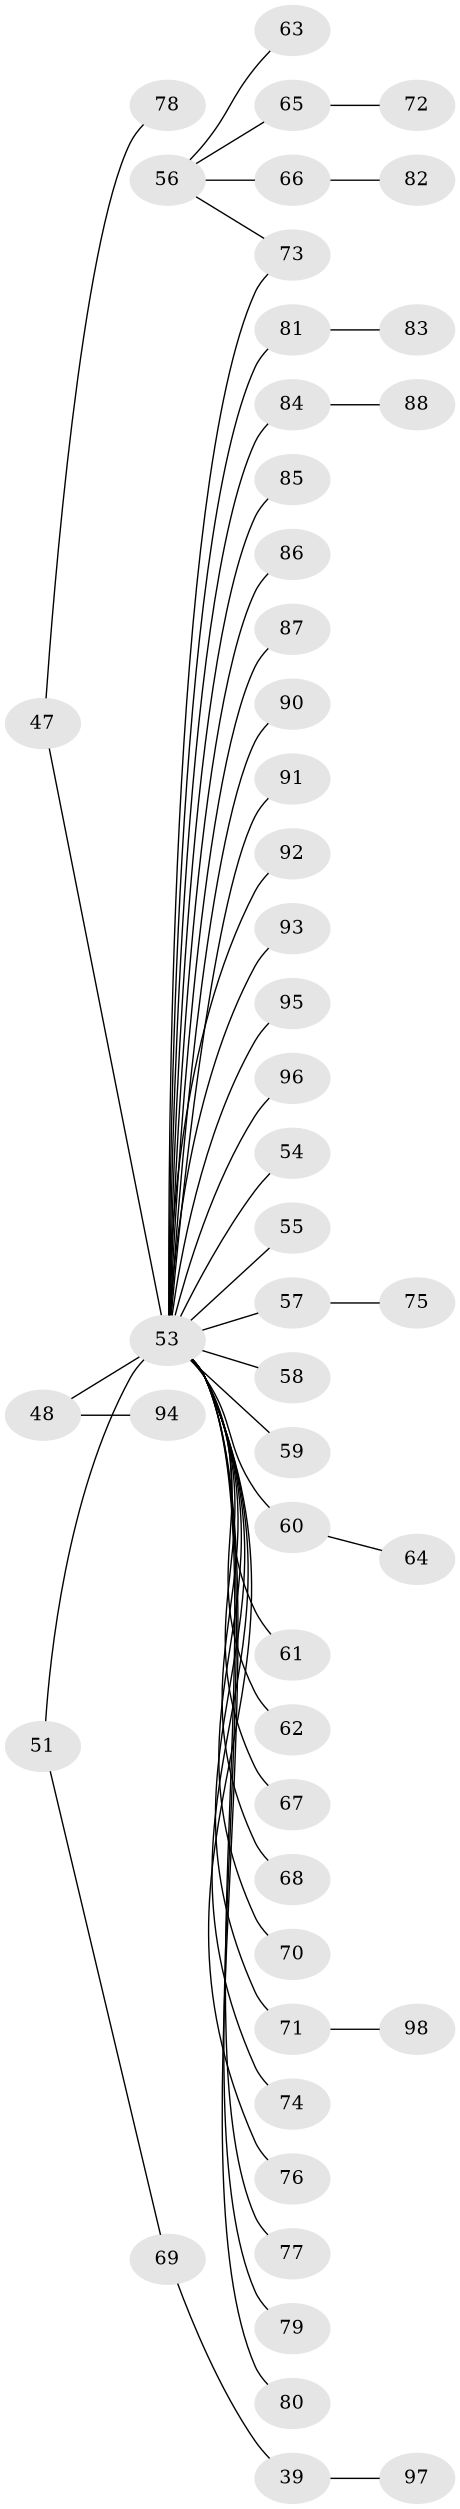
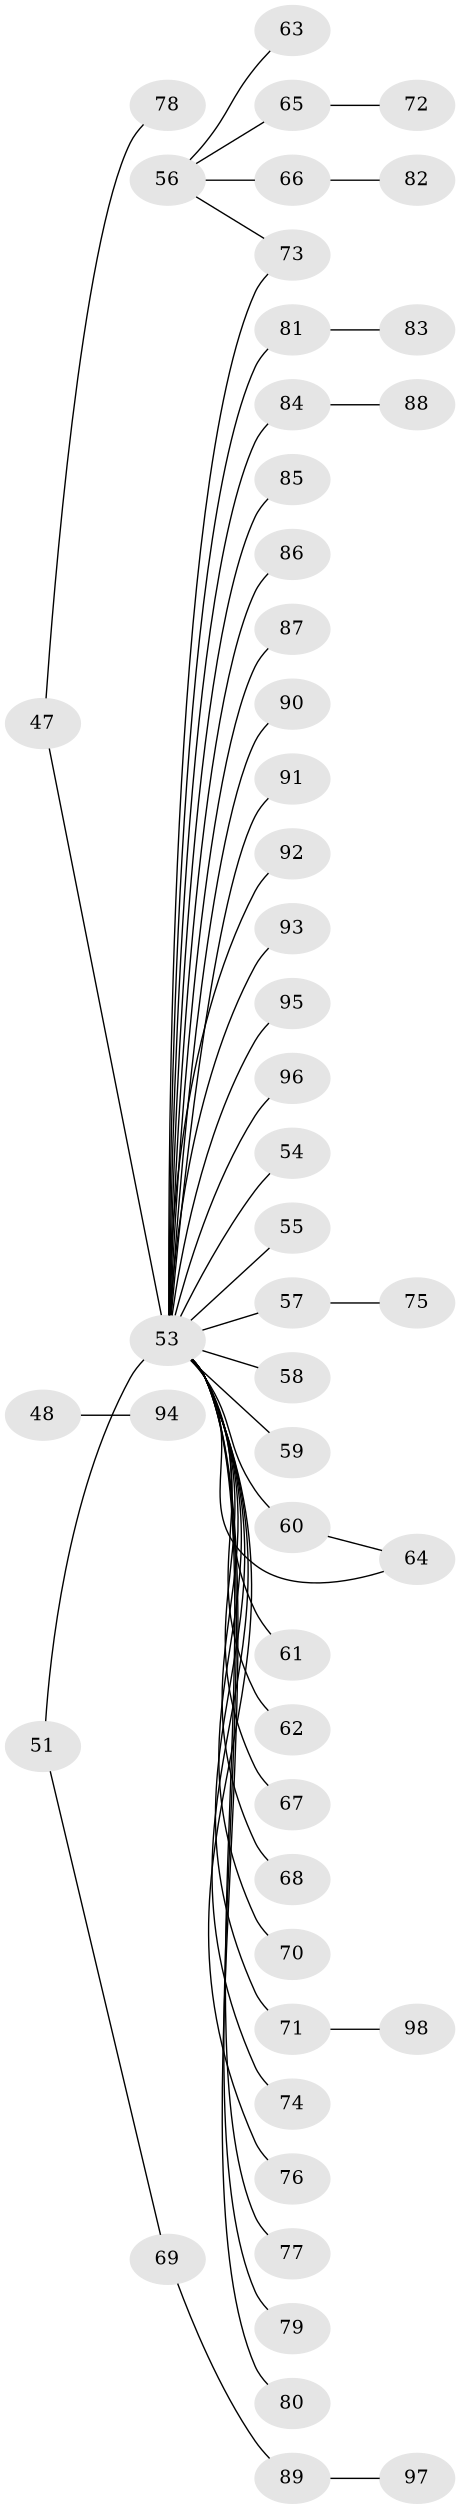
edge "53" -- "48": now "53" -- "64"
node "39": label "39" -> "89"
